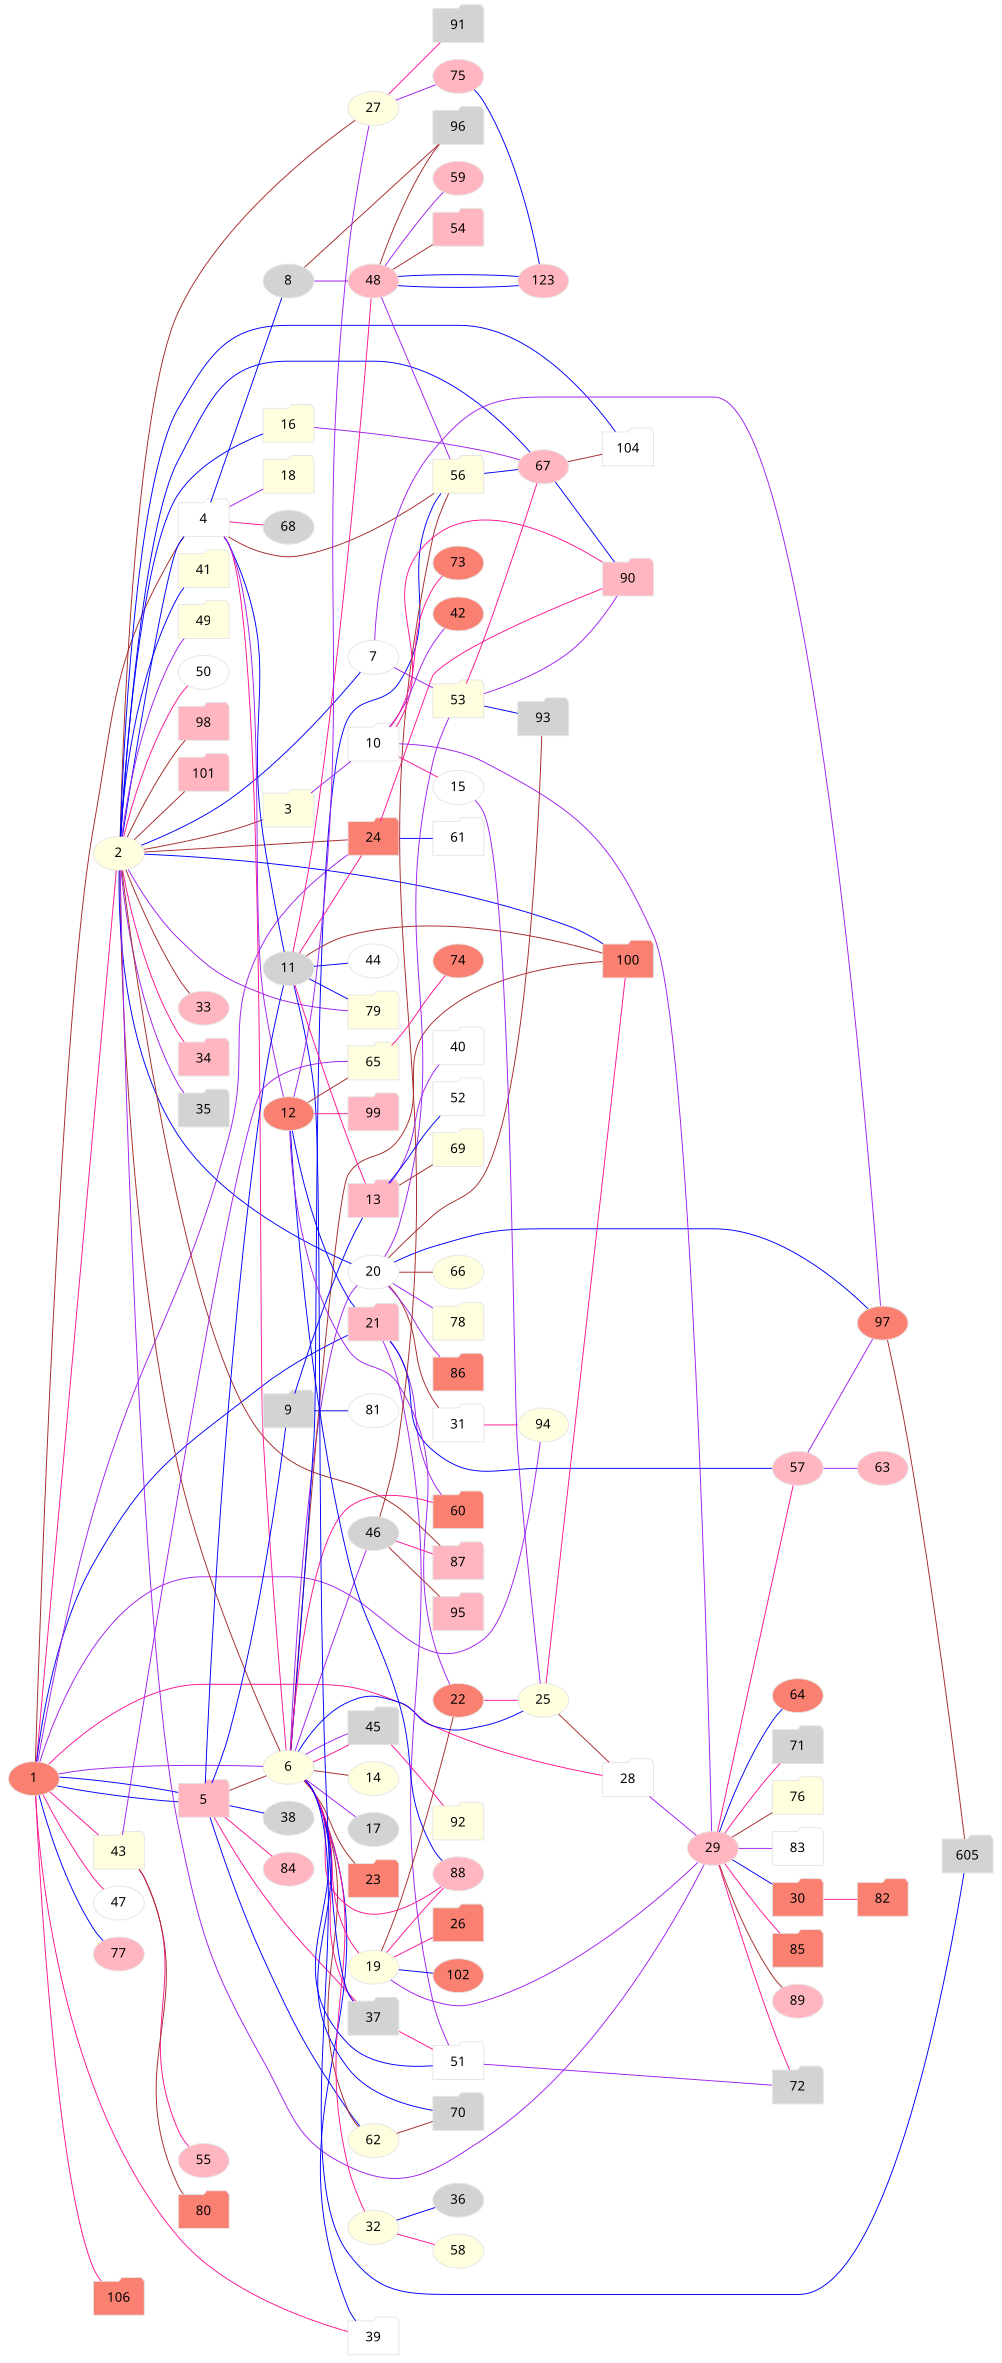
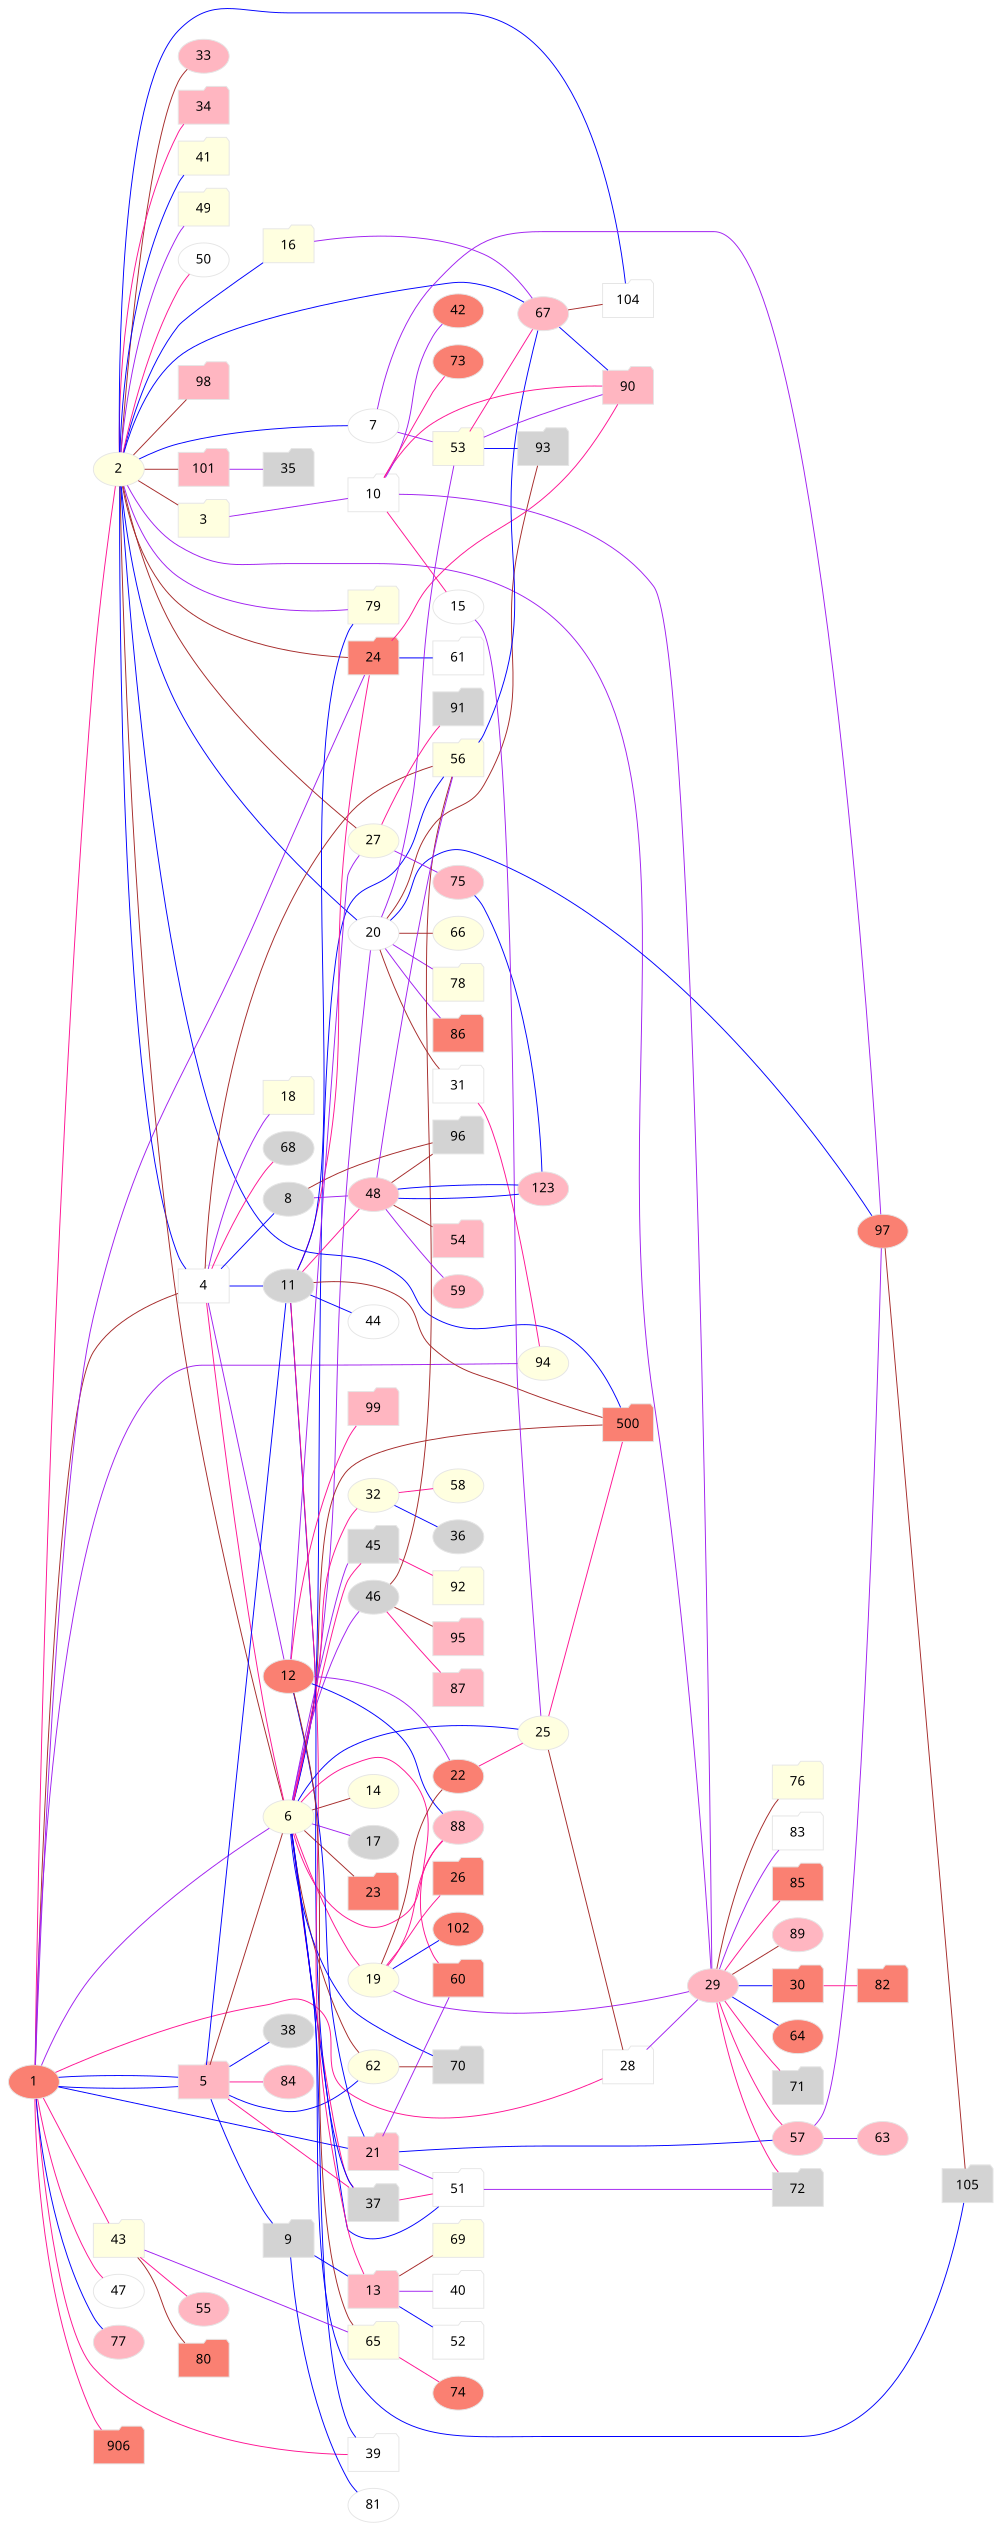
node "100": label "100" -> "500"
edge "2" -- "35": now "101" -- "35"
edge "2" -- "87": removed
node "605": label "605" -> "105"
node "106": label "106" -> "906"
